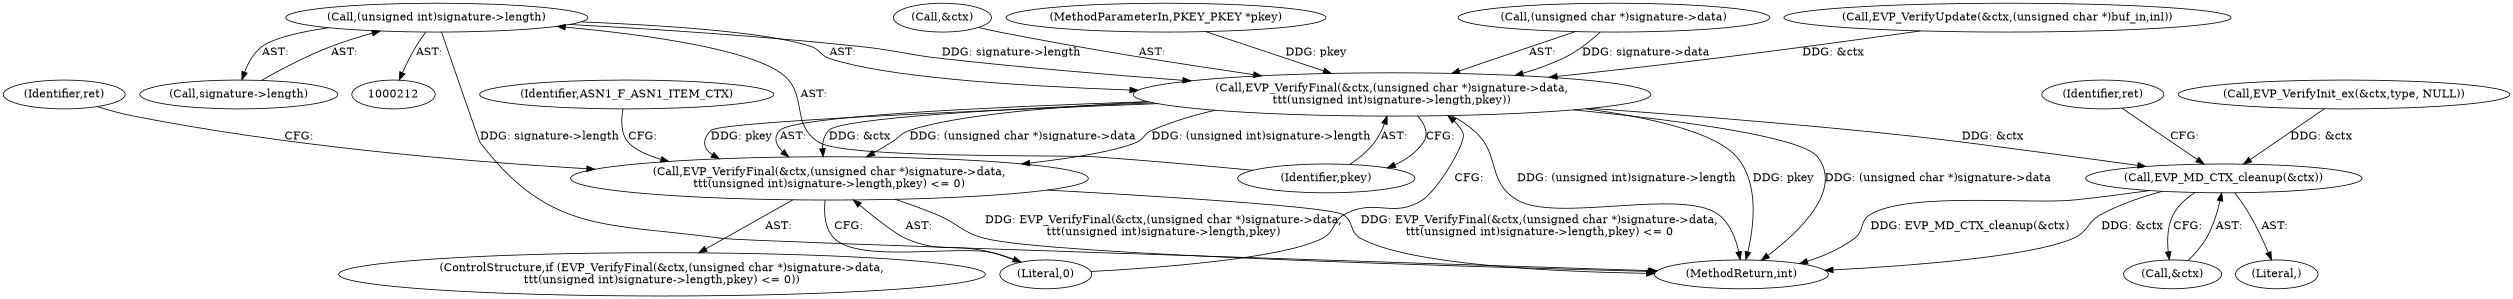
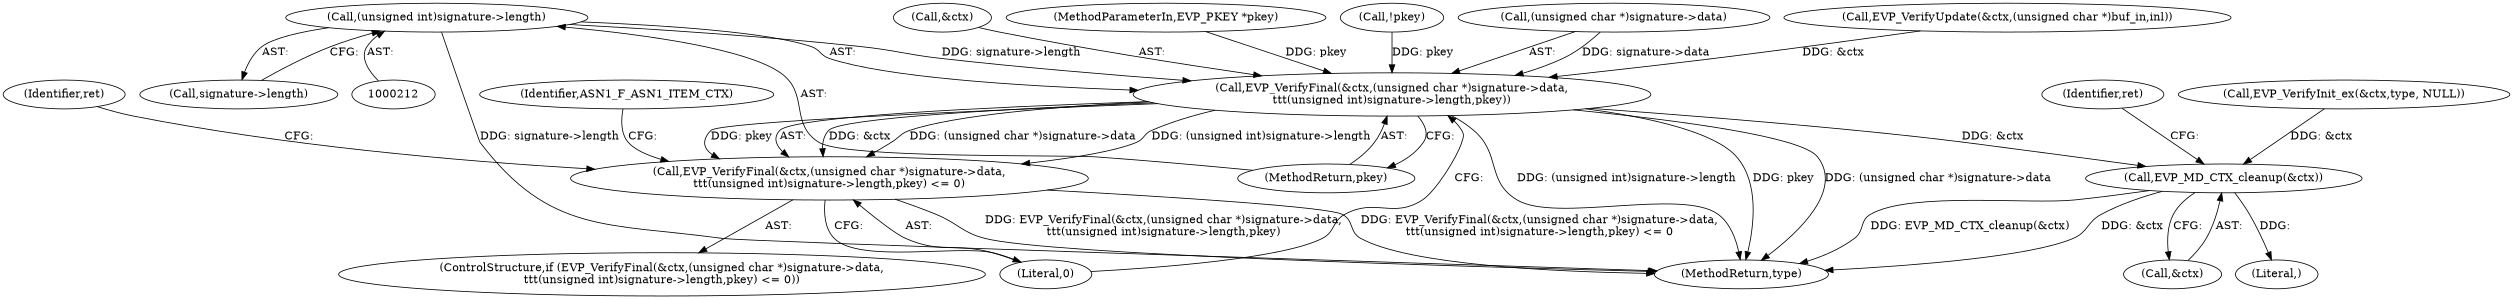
node "(MethodParameterIn,PKEY_PKEY *pkey)": label "(MethodParameterIn,PKEY_PKEY *pkey)" -> "(MethodParameterIn,EVP_PKEY *pkey)"
node "(Call,!pkey)": added
edge "(Call,signature->length)" -> "(Call,(unsigned int)signature->length)": label "AST: " -> "CFG: "
edge "(Call,(unsigned int)signature->length)" -> "1000212": reversed
node "(Identifier,pkey)": label "(Identifier,pkey)" -> "(MethodReturn,pkey)"
edge "(Call,EVP_MD_CTX_cleanup(&ctx))" -> "(Literal,)": label "AST: " -> "DDG: "
node "(MethodReturn,int)": label "(MethodReturn,int)" -> "(MethodReturn,type)"
